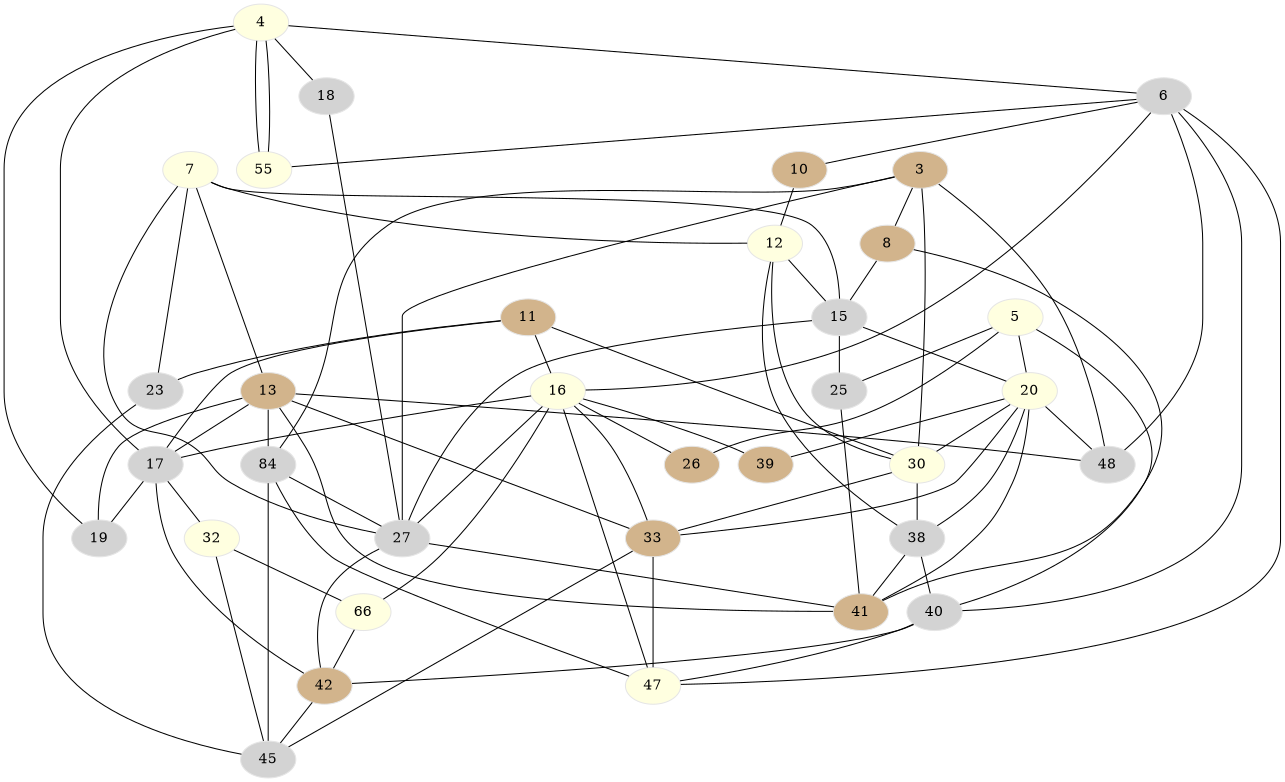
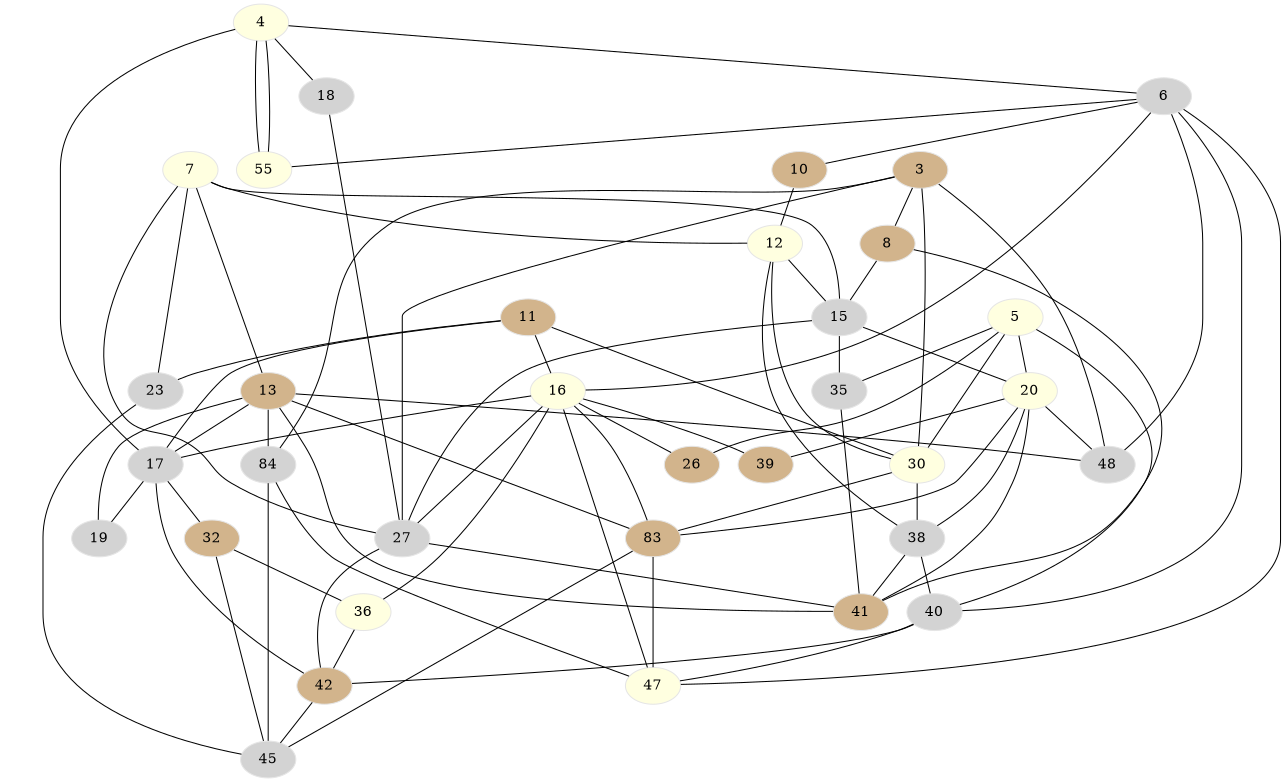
edge "4" -- "19": removed
node "25": label "25" -> "35"
edge "20" -- "30": now "5" -- "30"
edge "84" -- "27": removed
node "32": fillcolor lightyellow -> tan
node "33": label "33" -> "83"
node "66": label "66" -> "36"
